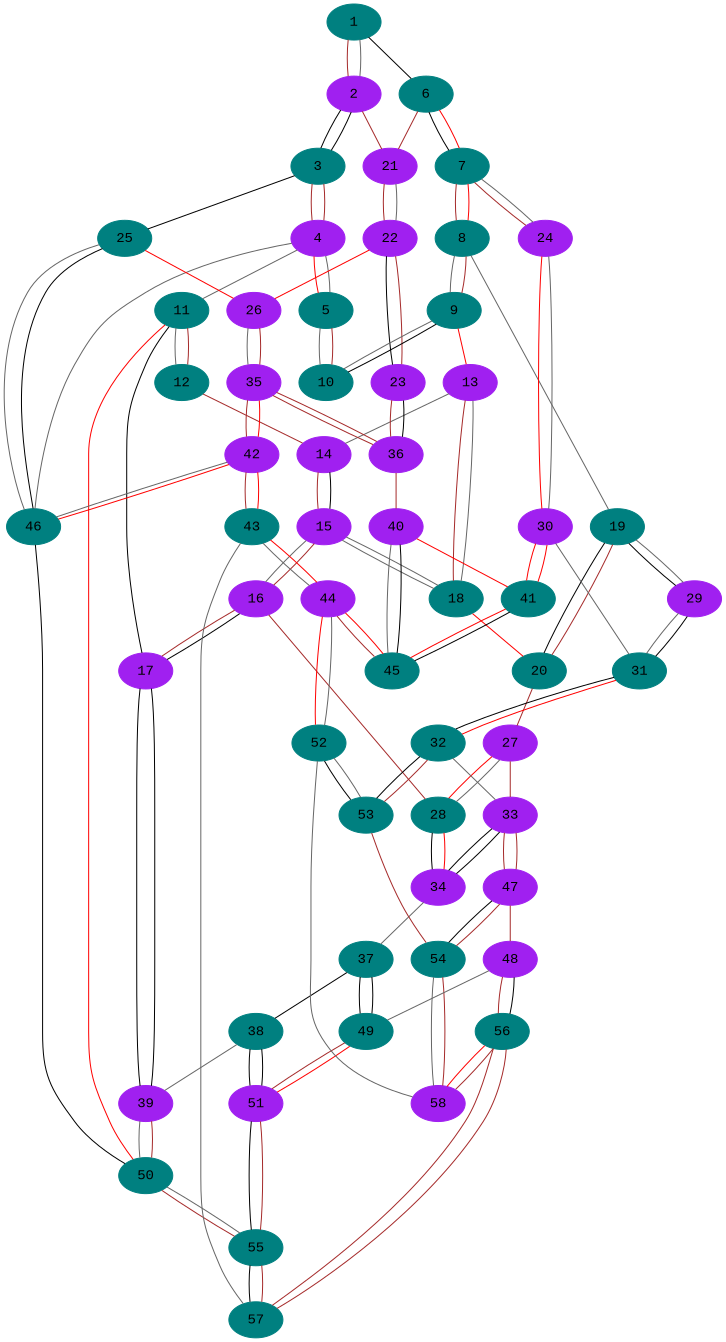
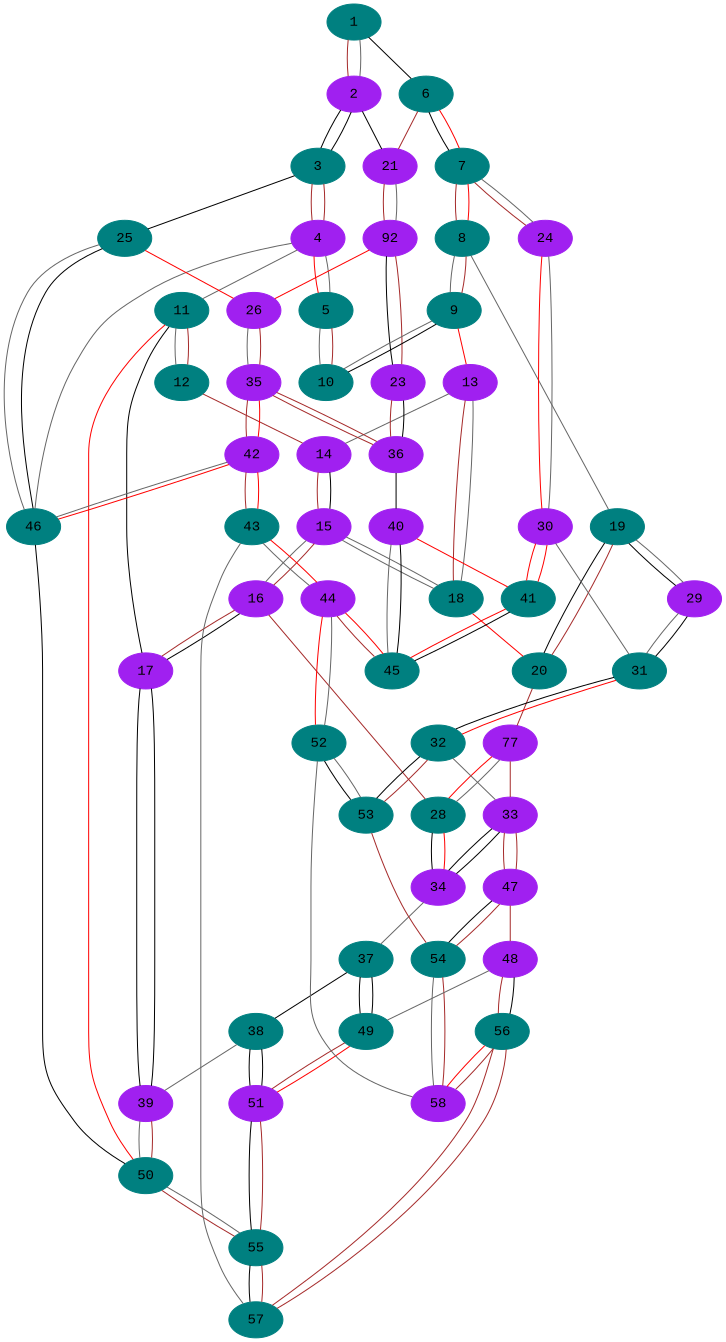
edge "2" -- "21": color brown -> black
node "22": label "22" -> "92"
edge "36" -- "40": color brown -> black
node "27": label "27" -> "77"
